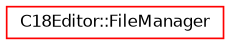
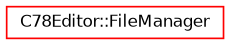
node "C18Editor::FileManager": label "C18Editor::FileManager" -> "C78Editor::FileManager"
